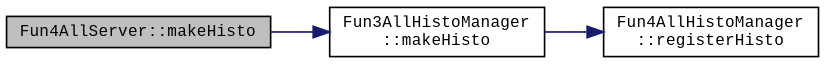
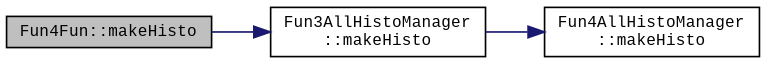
node "Fun4AllServer::makeHisto": label "Fun4AllServer::makeHisto" -> "Fun4Fun::makeHisto"
node "Fun4AllHistoManager ::registerHisto": label "Fun4AllHistoManager ::registerHisto" -> "Fun4AllHistoManager ::makeHisto"
